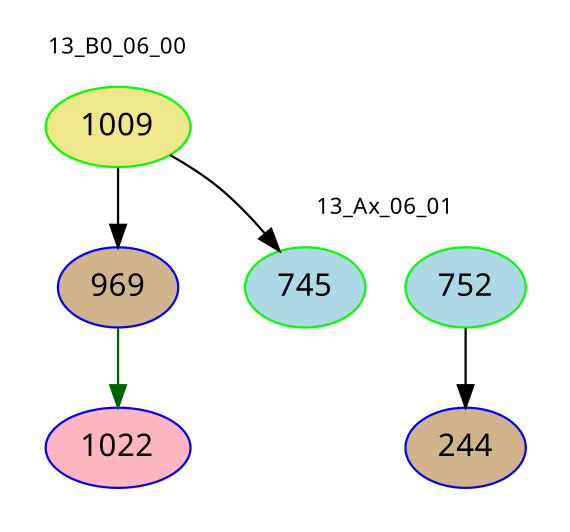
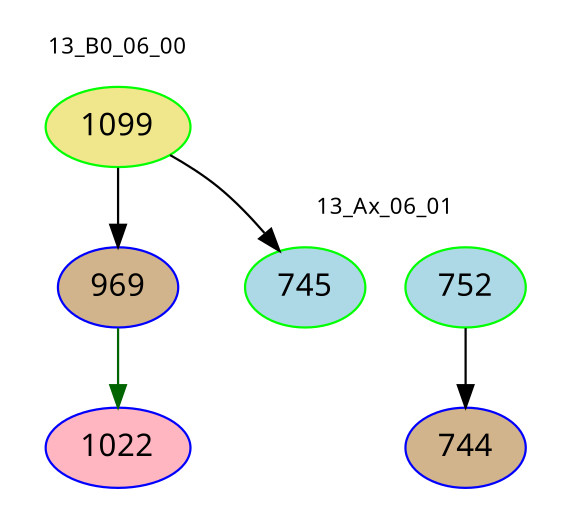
node "1009": label "1009" -> "1099"
node "244": label "244" -> "744"
